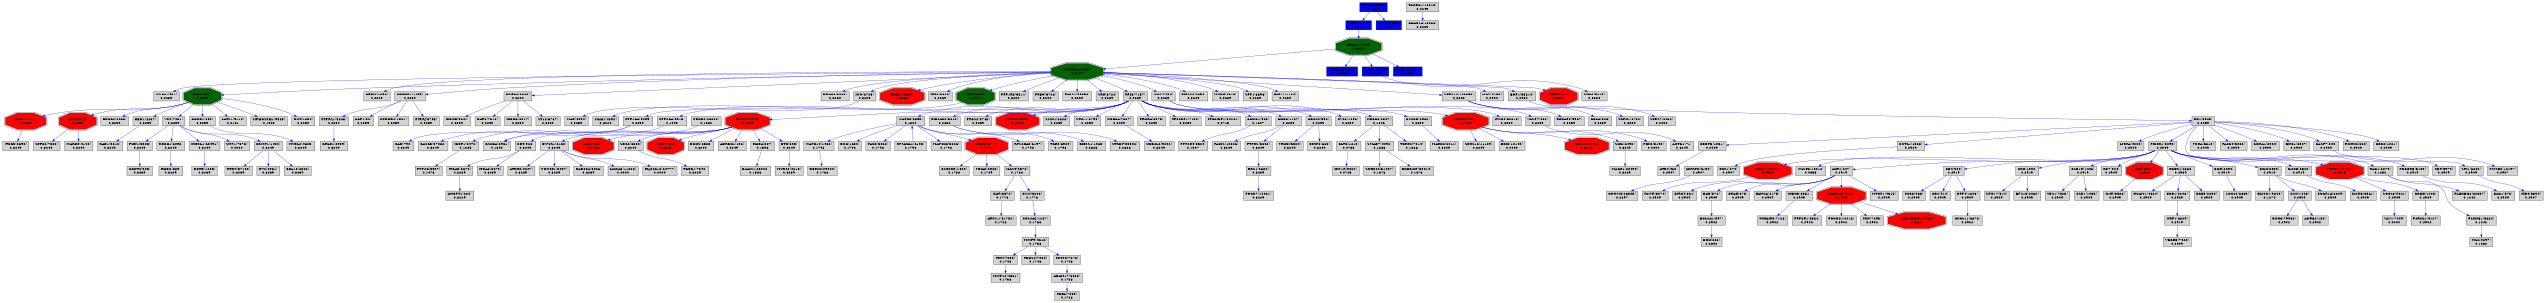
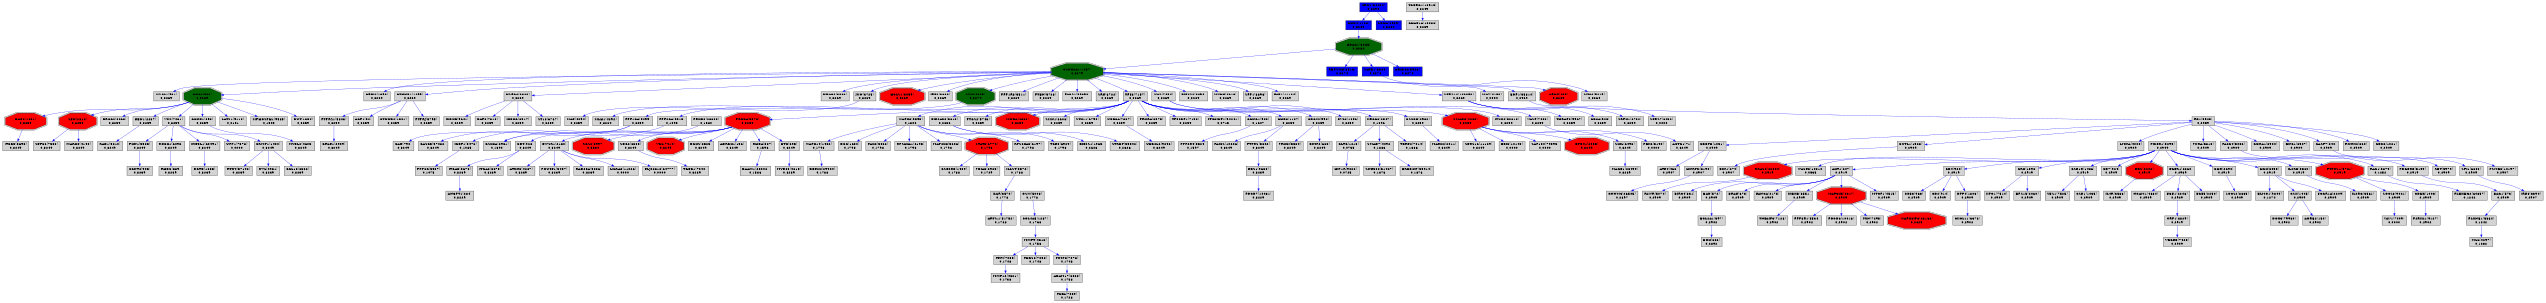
edge "RB1(5925) 0,2959" -> "PIK3R1(5295) 0,2949": removed
edge "RPS6KA1(6195) 0,1798" -> "MAPK3(5595) 0,1808": reversed
node "SAP130(79595) 0,0000": added
edge "CEBPB(1051) 0,2909" -> "HNRPK(3190) 0,2907": added
edge "RB1(5925) 0,2959" -> "SPI1(6688) 0,2909": now "PA2G4(5036) 0,2909" -> "SPI1(6688) 0,2909"
edge "IL6ST(3572) 0,1788" -> "OSM(5008) 0,1778": removed
edge "RAC1(5879) 0,1252" -> "PLXNB1(5364) 0,1242": now "BAG1(573) 0,2909" -> "PLXNB1(5364) 0,1242"
